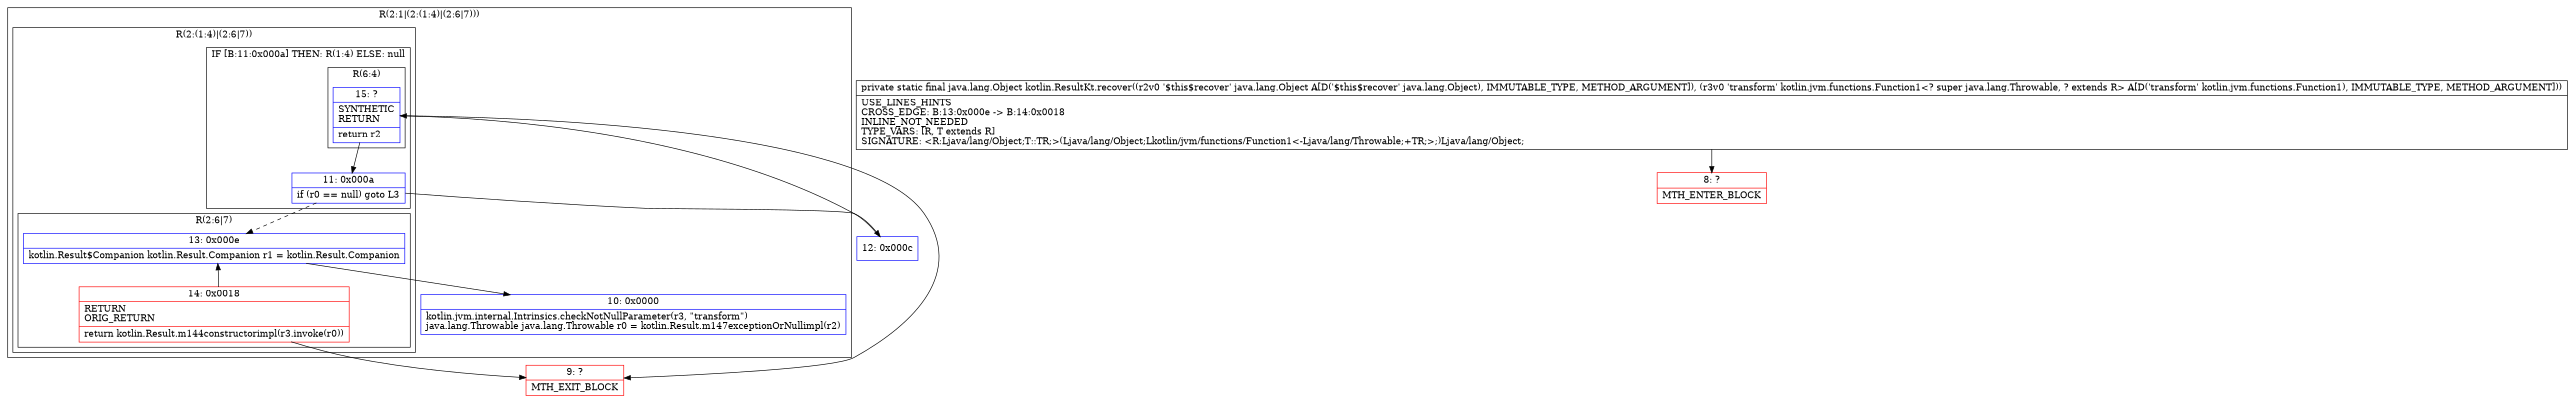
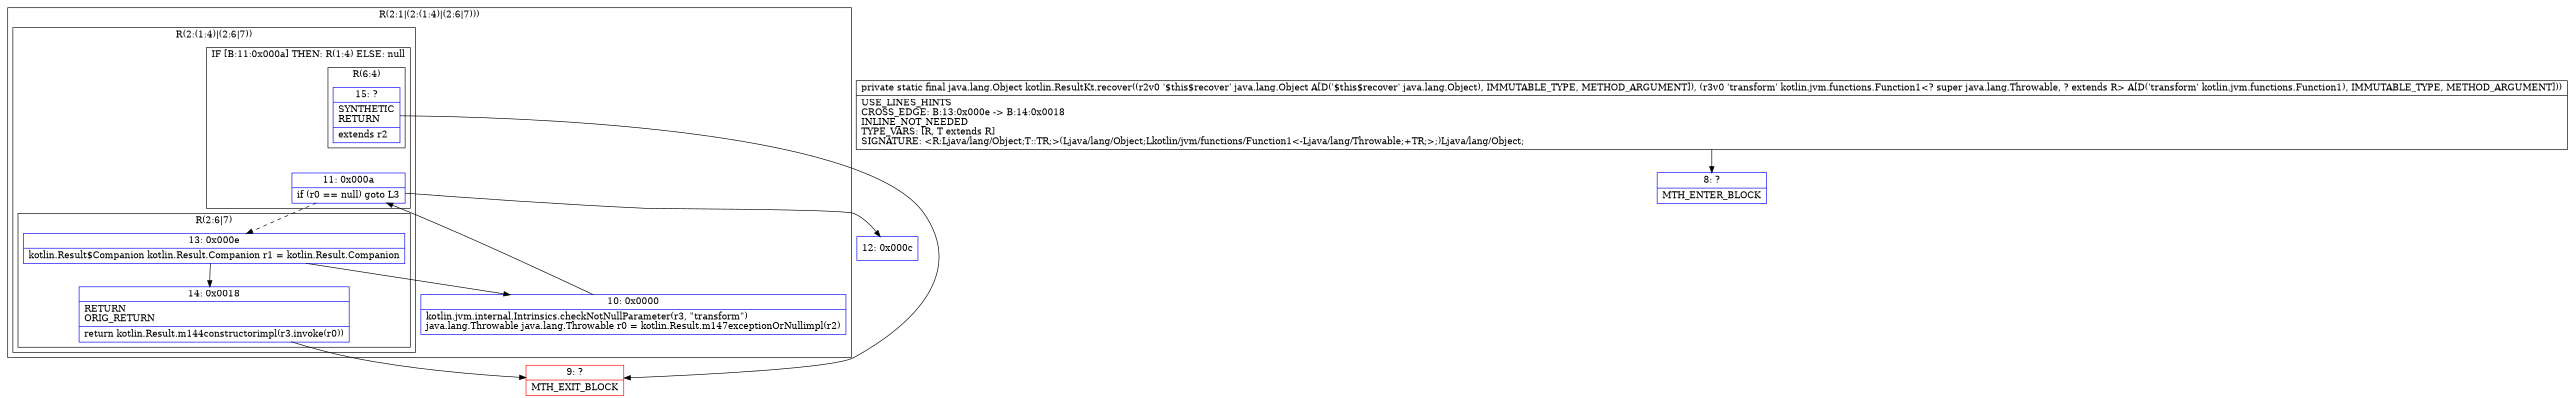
node "15: ?": text "return r2" -> "extends r2"
edge "12: 0x000c" -> "15: ?": removed
edge "15: ?" -> "11: 0x000a": now "10: 0x0000" -> "11: 0x000a"
node "8: ?": color red -> blue
edge "14: 0x0018" -> "13: 0x000e": reversed
node "14: 0x0018": color red -> blue
